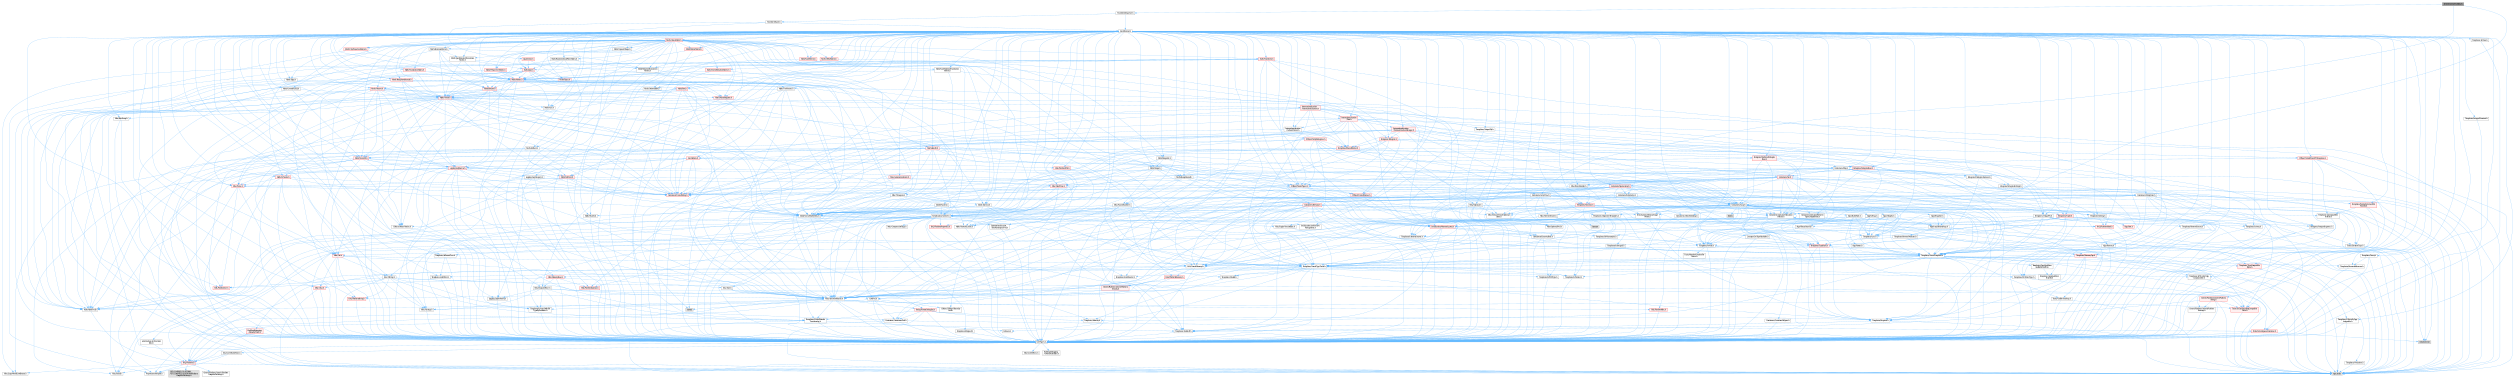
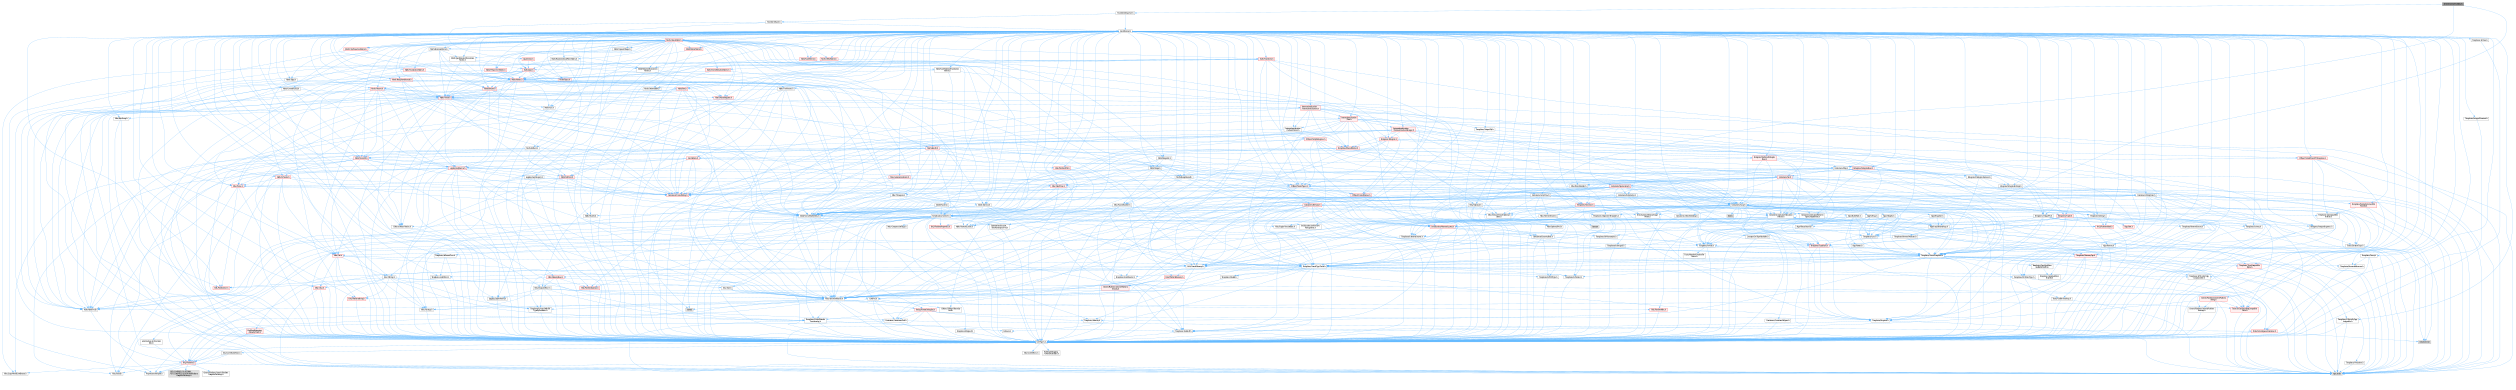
edge "CoreMinimal.h" -> "Templates/Models.h": now "CoreMinimal.h" -> "Delegates/DelegateSettings.h"
